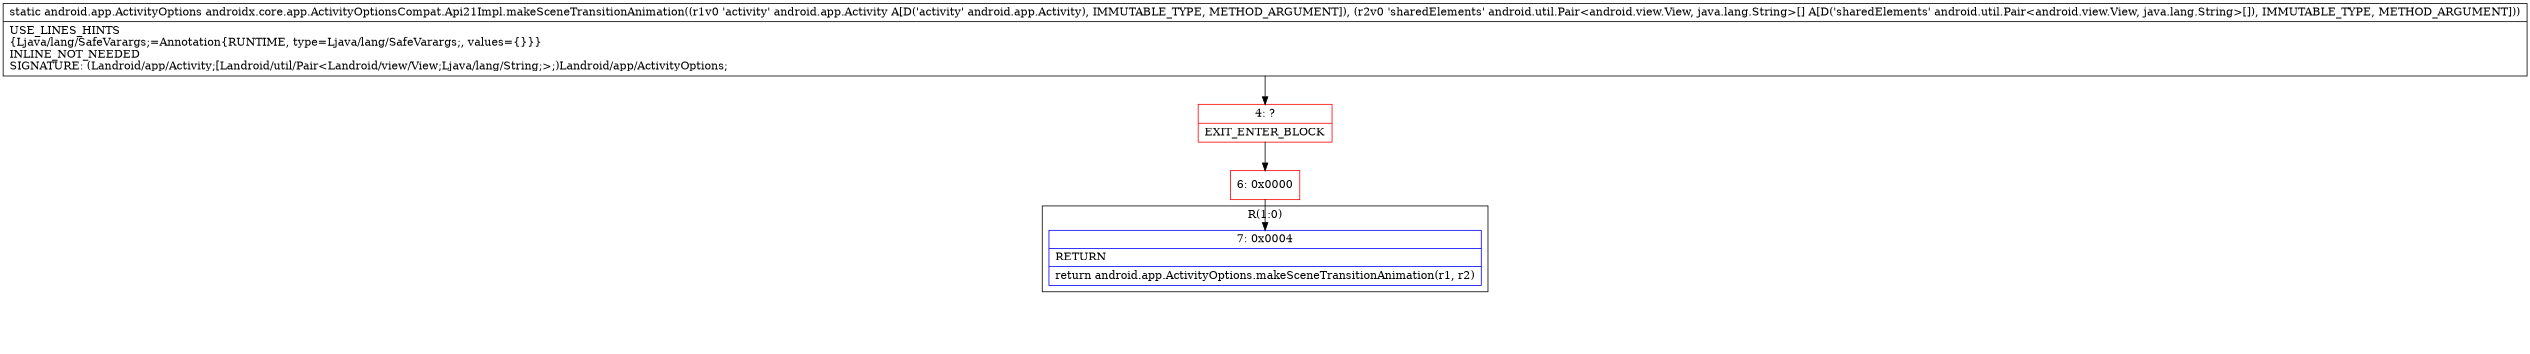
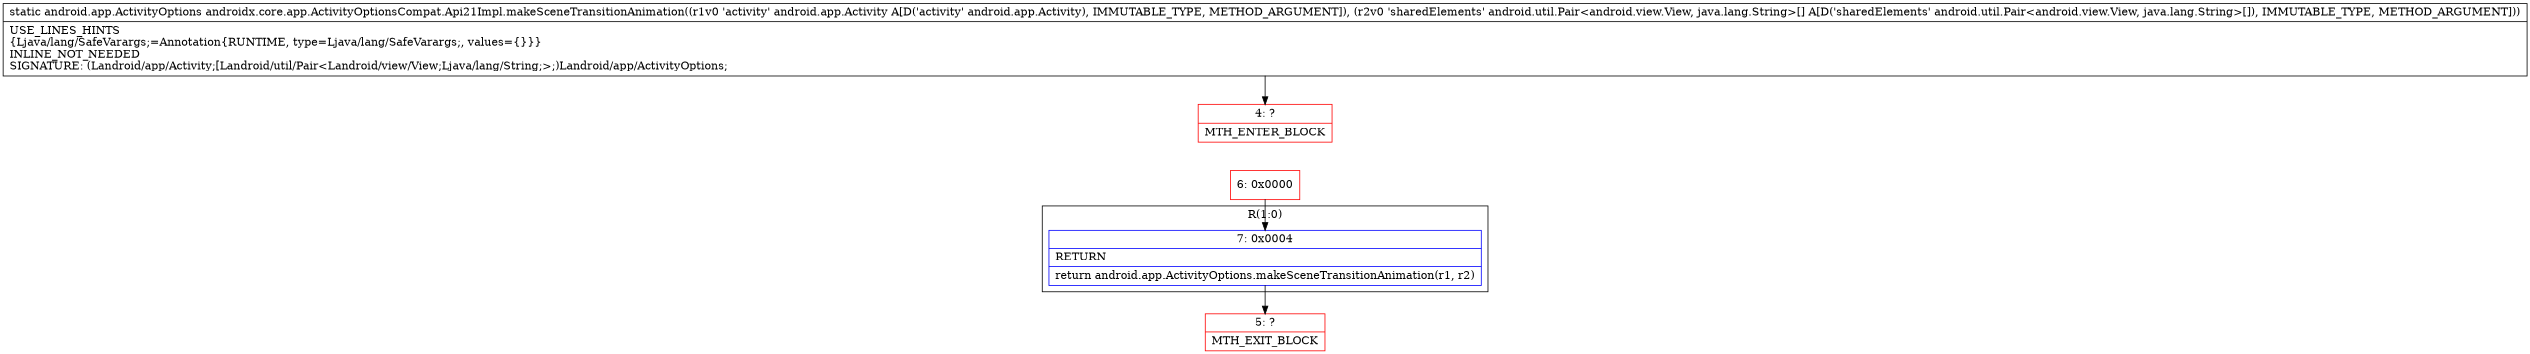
node "4: ?": text "EXIT_ENTER_BLOCK" -> "MTH_ENTER_BLOCK"
edge "4: ?" -> "6: 0x0000": removed
node "5: ?": added
